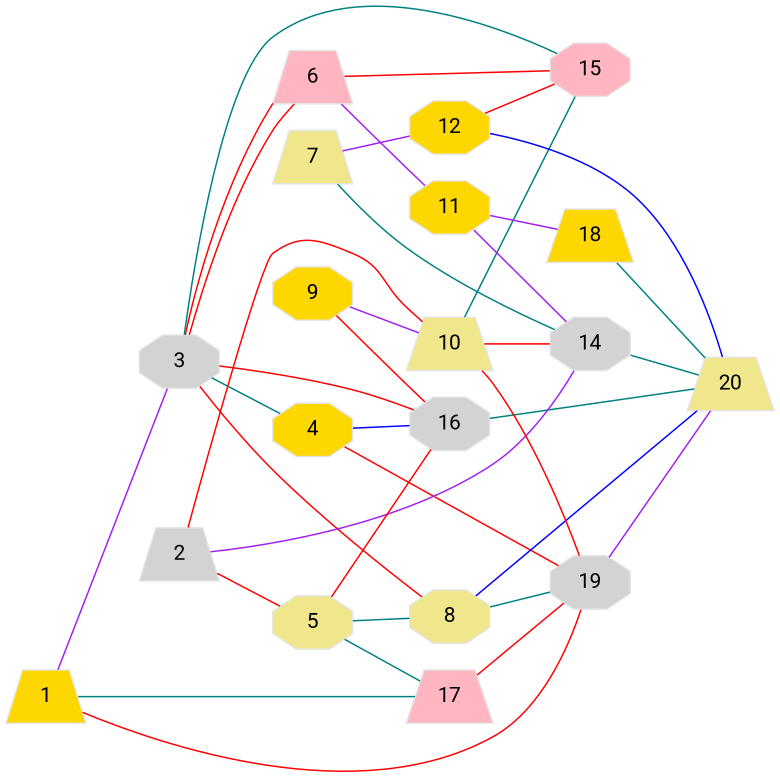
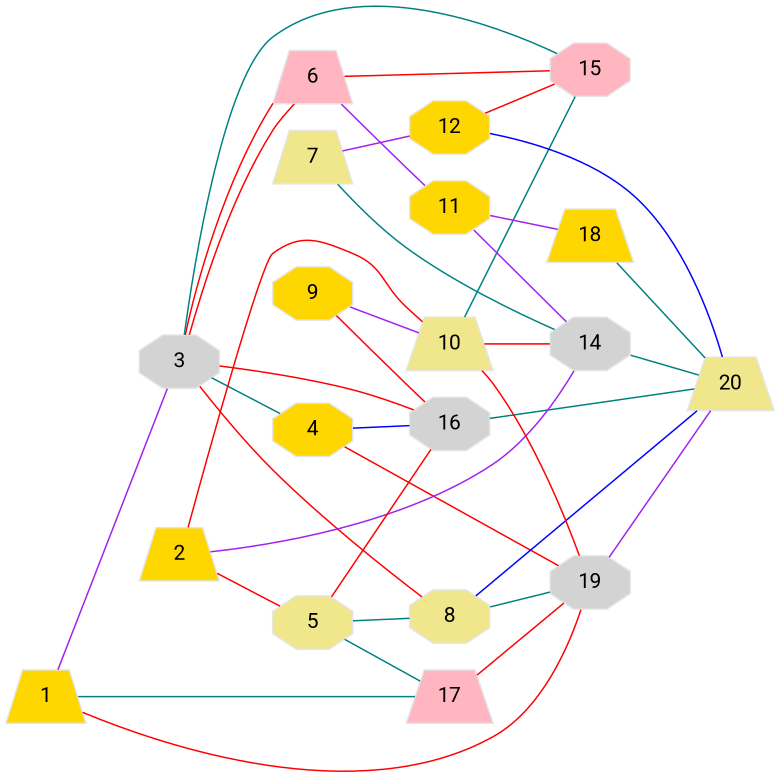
node "2": fillcolor lightgrey -> gold
